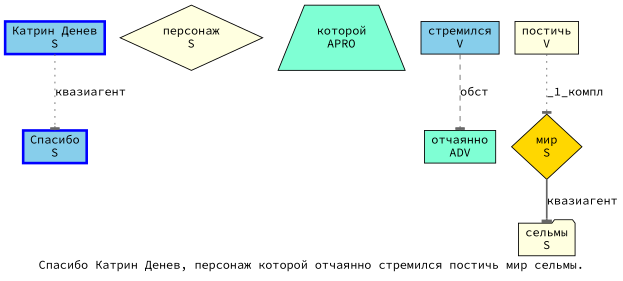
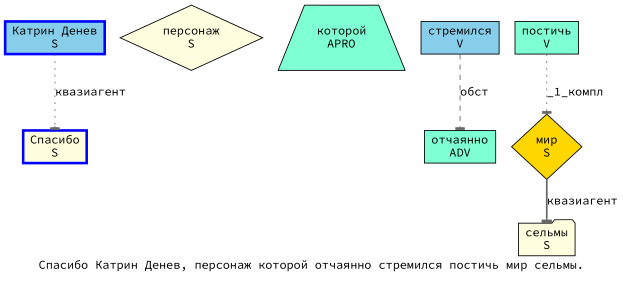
node "постичь V": fillcolor lightyellow -> aquamarine
node "Спасибо S": fillcolor skyblue -> lightyellow
